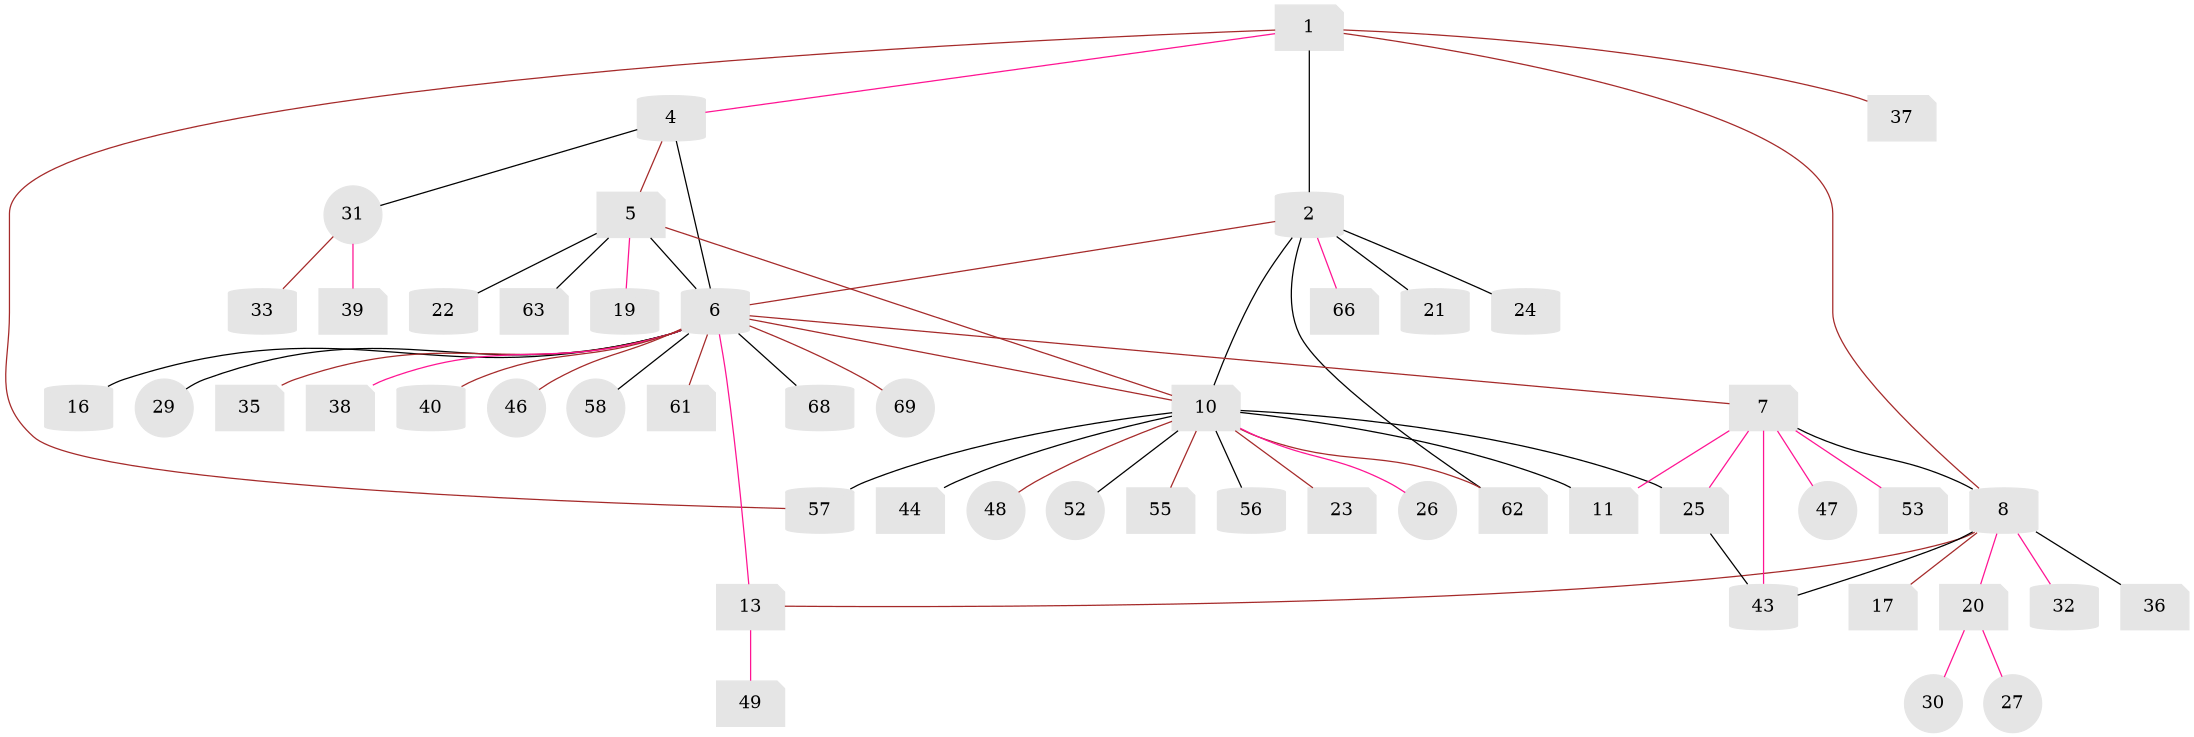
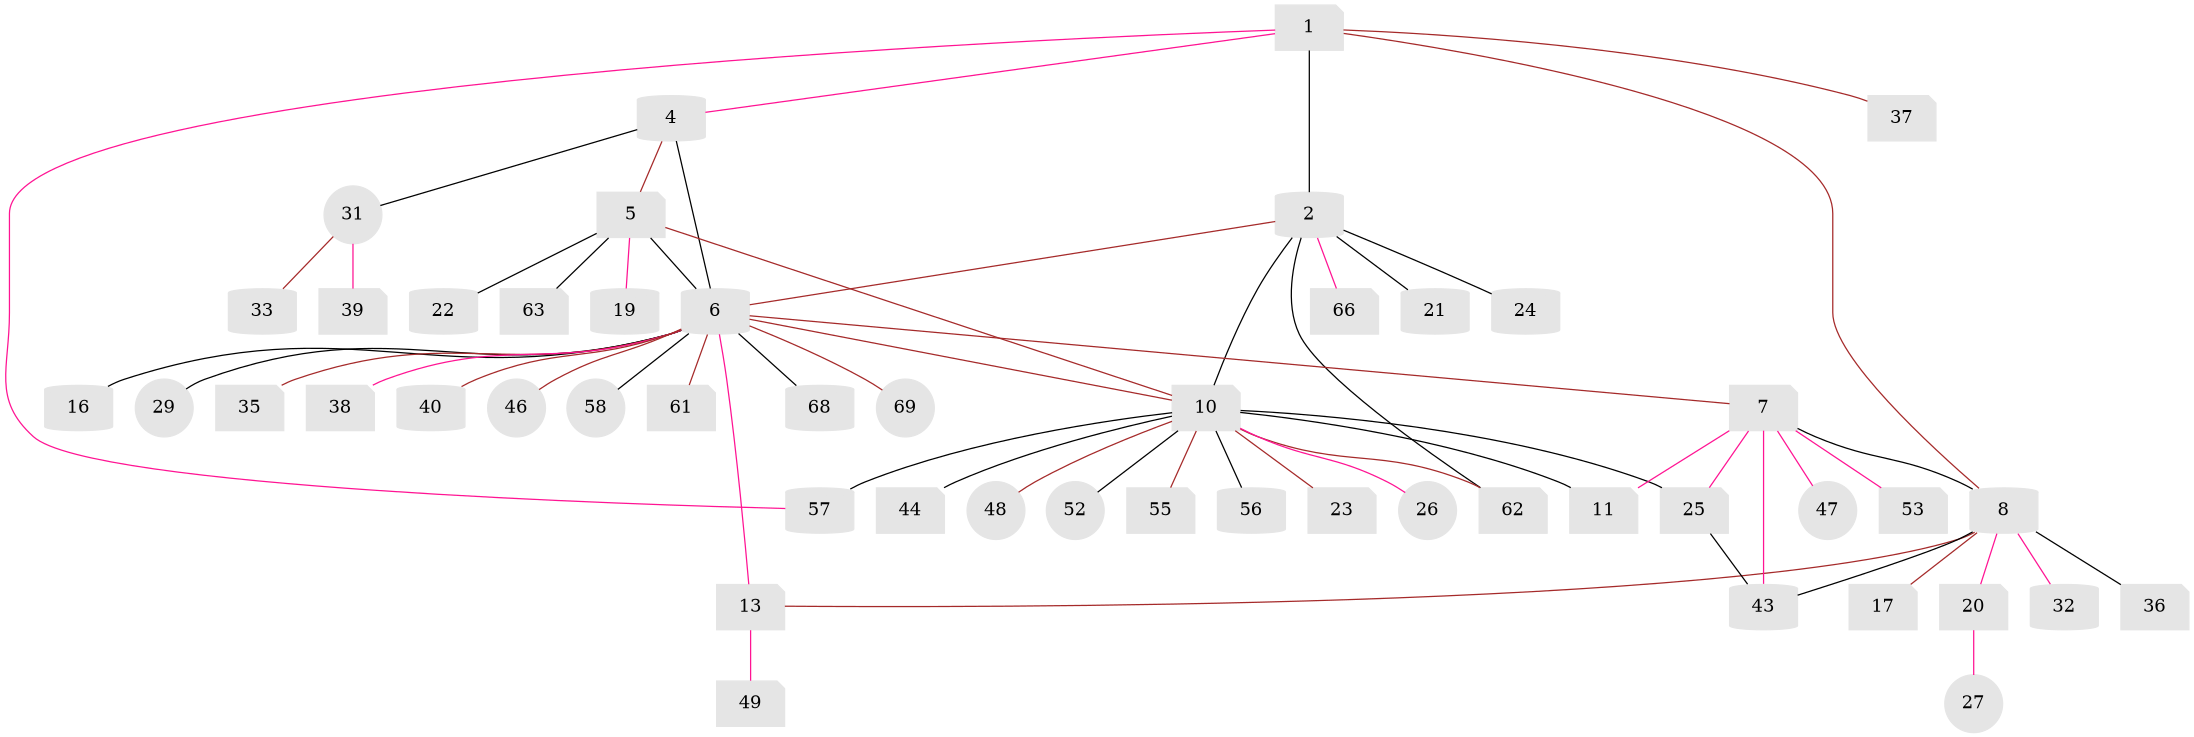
edge "1" -- "57": color brown -> deeppink
node "30": removed
